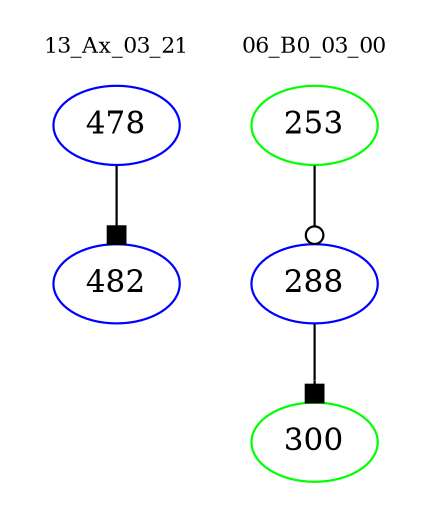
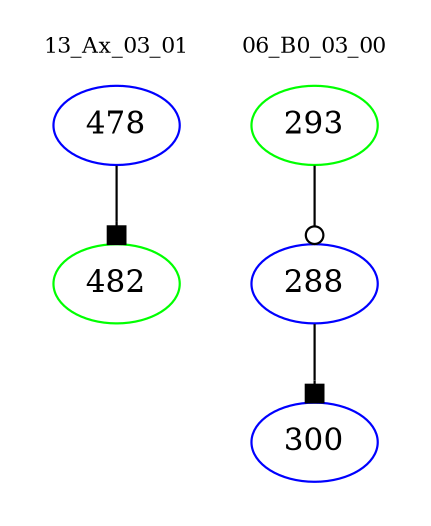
cluster "13_Ax_03_21": label "13_Ax_03_21" -> "13_Ax_03_01"
node "253": label "253" -> "293"
node "482": color blue -> green
node "300": color green -> blue
